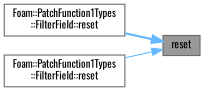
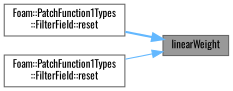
node "reset": label "reset" -> "linearWeight"
